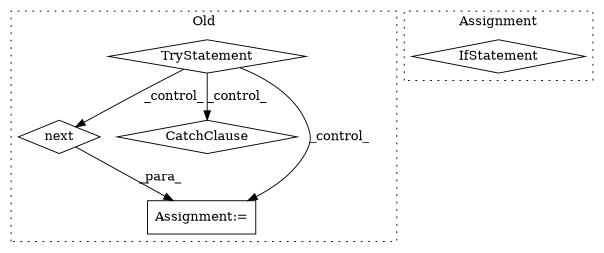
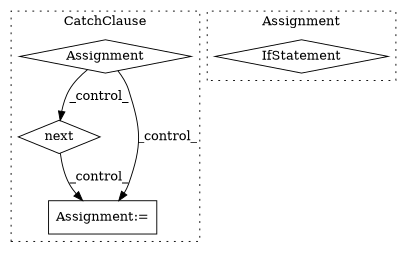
cluster "Old": label "Old" -> "CatchClause"
node "TryStatement": label "TryStatement" -> "Assignment"
node "CatchClause": removed
edge "next" -> "Assignment:=": label "_para_" -> "_control_"
